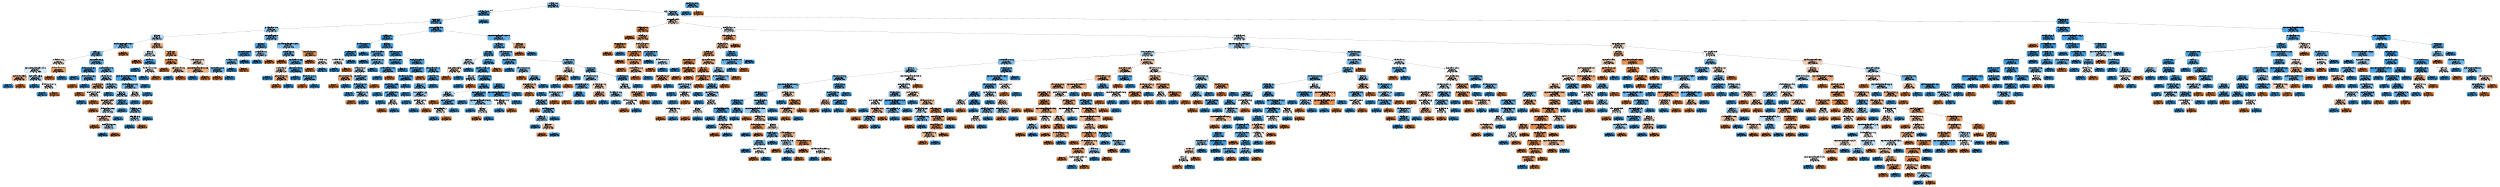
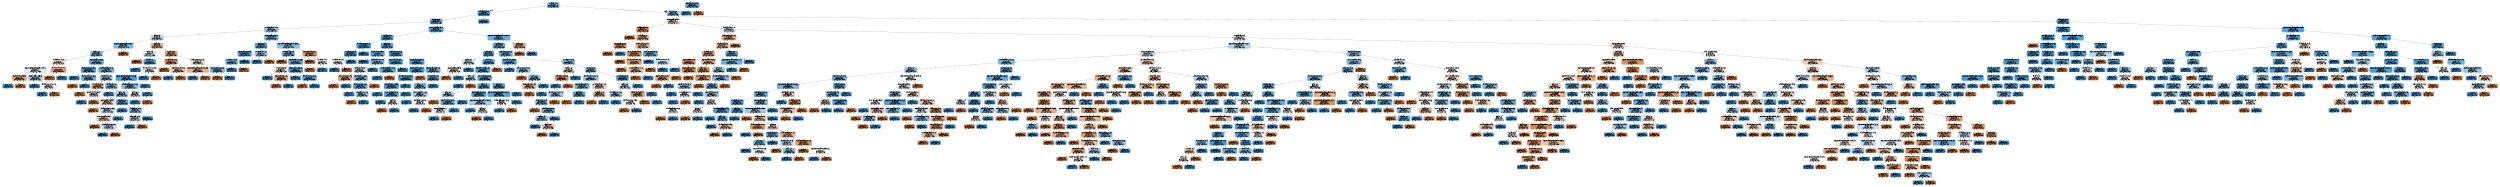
node "total_revenue ≤ 3306.2": text "samples = 1.0%" -> "long = 1.0%"
